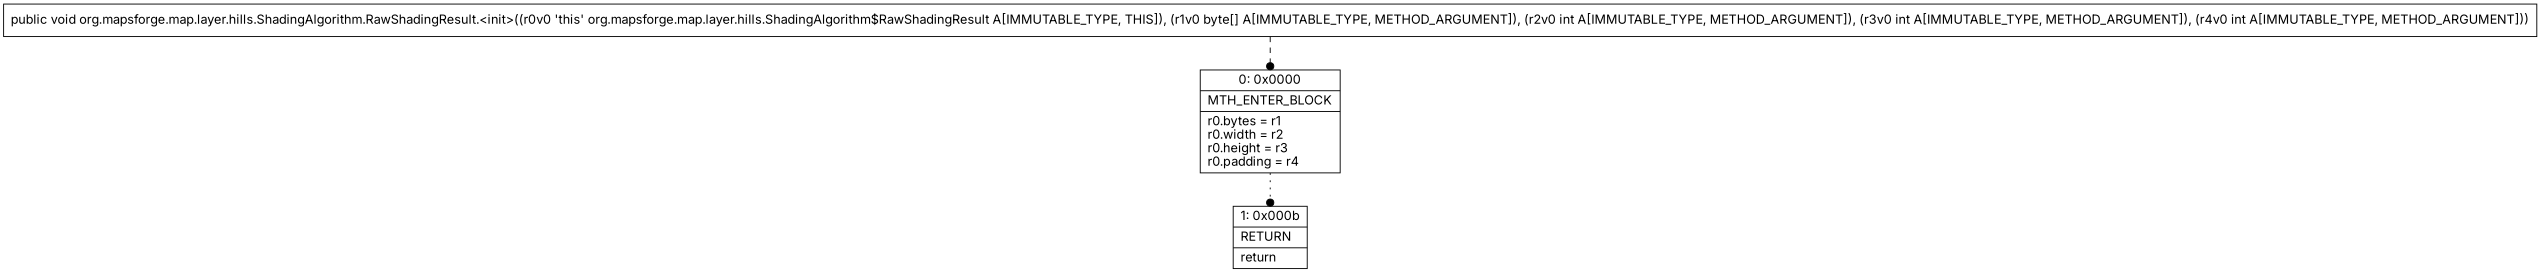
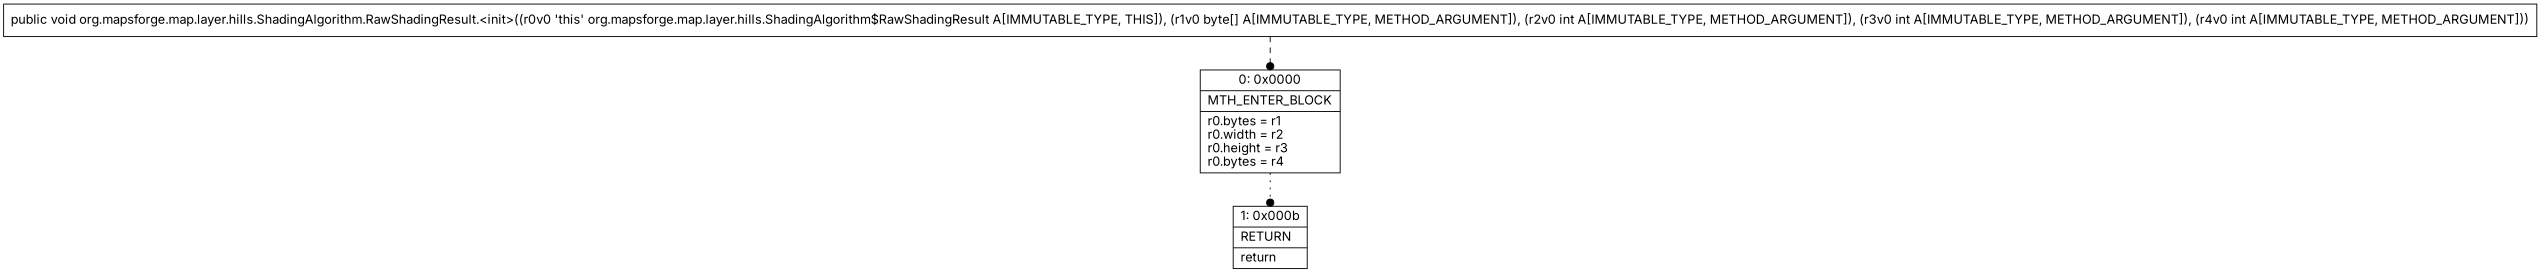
node "0: 0x0000": text "r0.padding = r4" -> "r0.bytes = r4"
